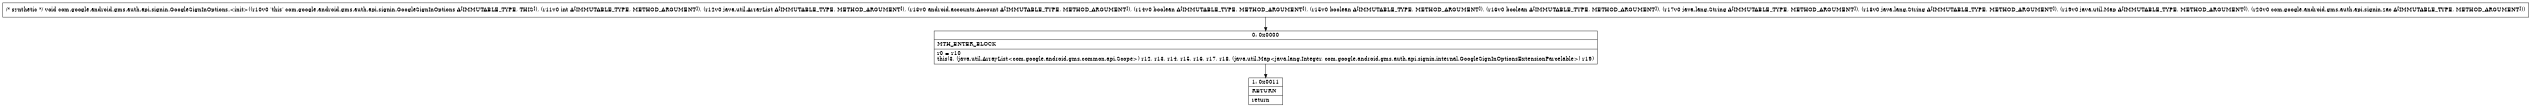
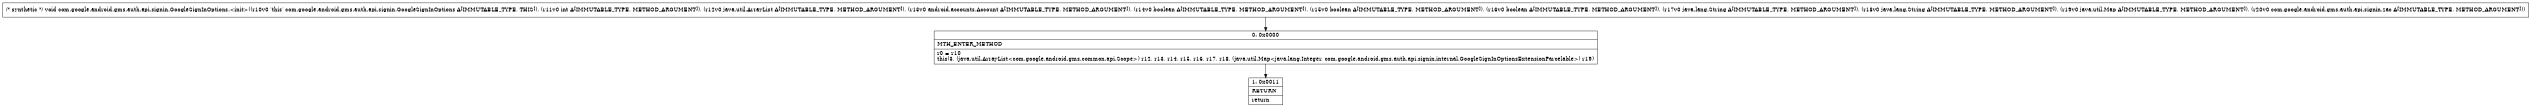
node "0: 0x0000": text "MTH_ENTER_BLOCK" -> "MTH_ENTER_METHOD"
